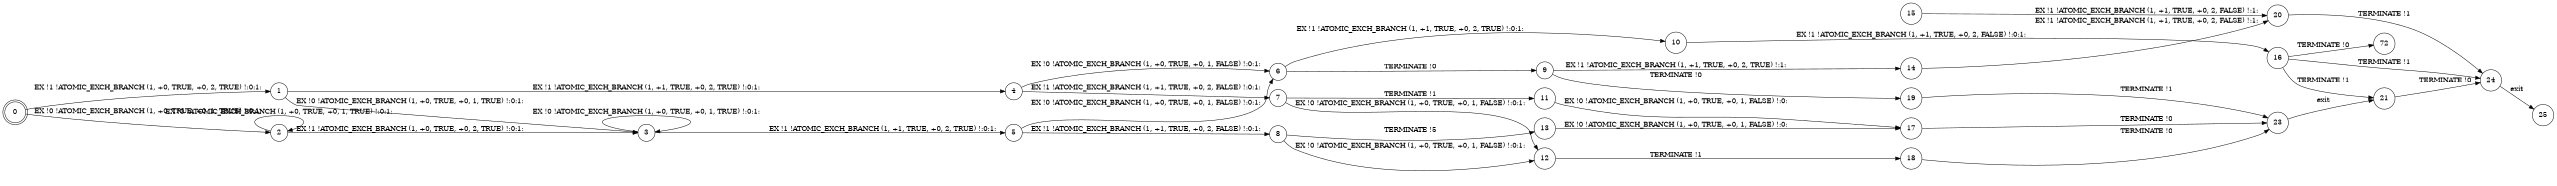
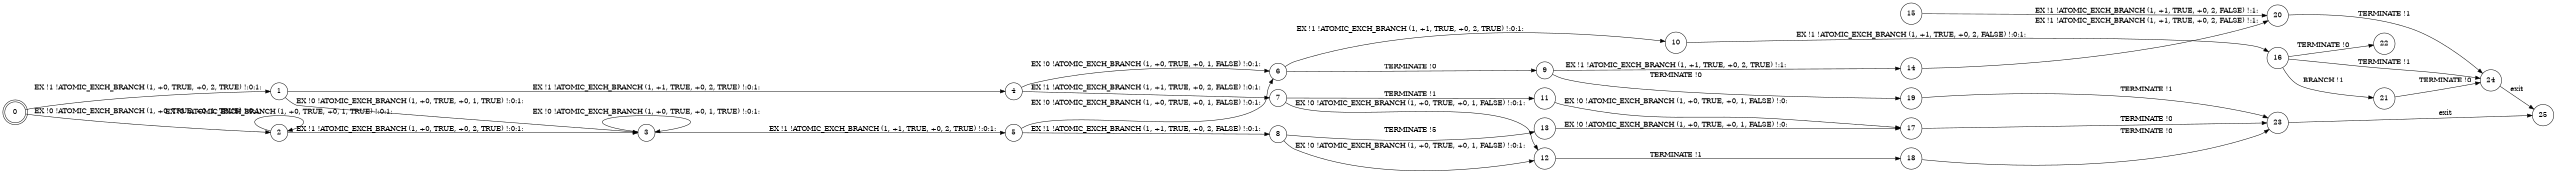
node "72": label "72" -> "22"
edge "16" -> "21": label "TERMINATE !1" -> "BRANCH !1"
edge "23" -> "21": now "23" -> "25"
